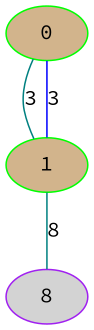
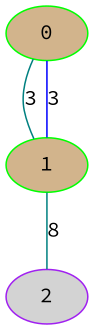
node "8": label "8" -> "2"
